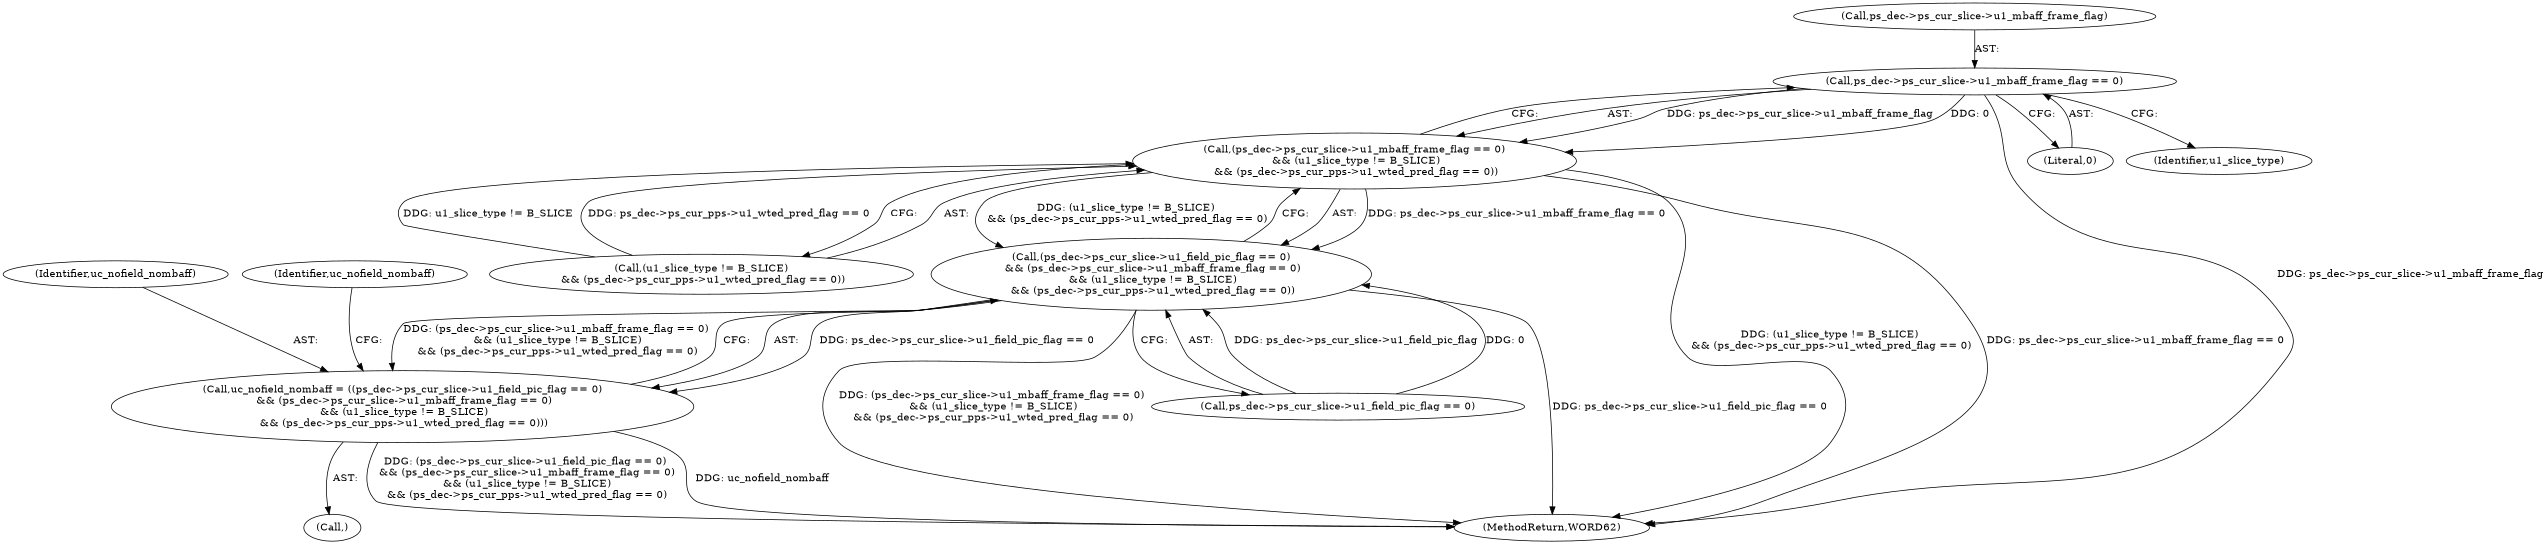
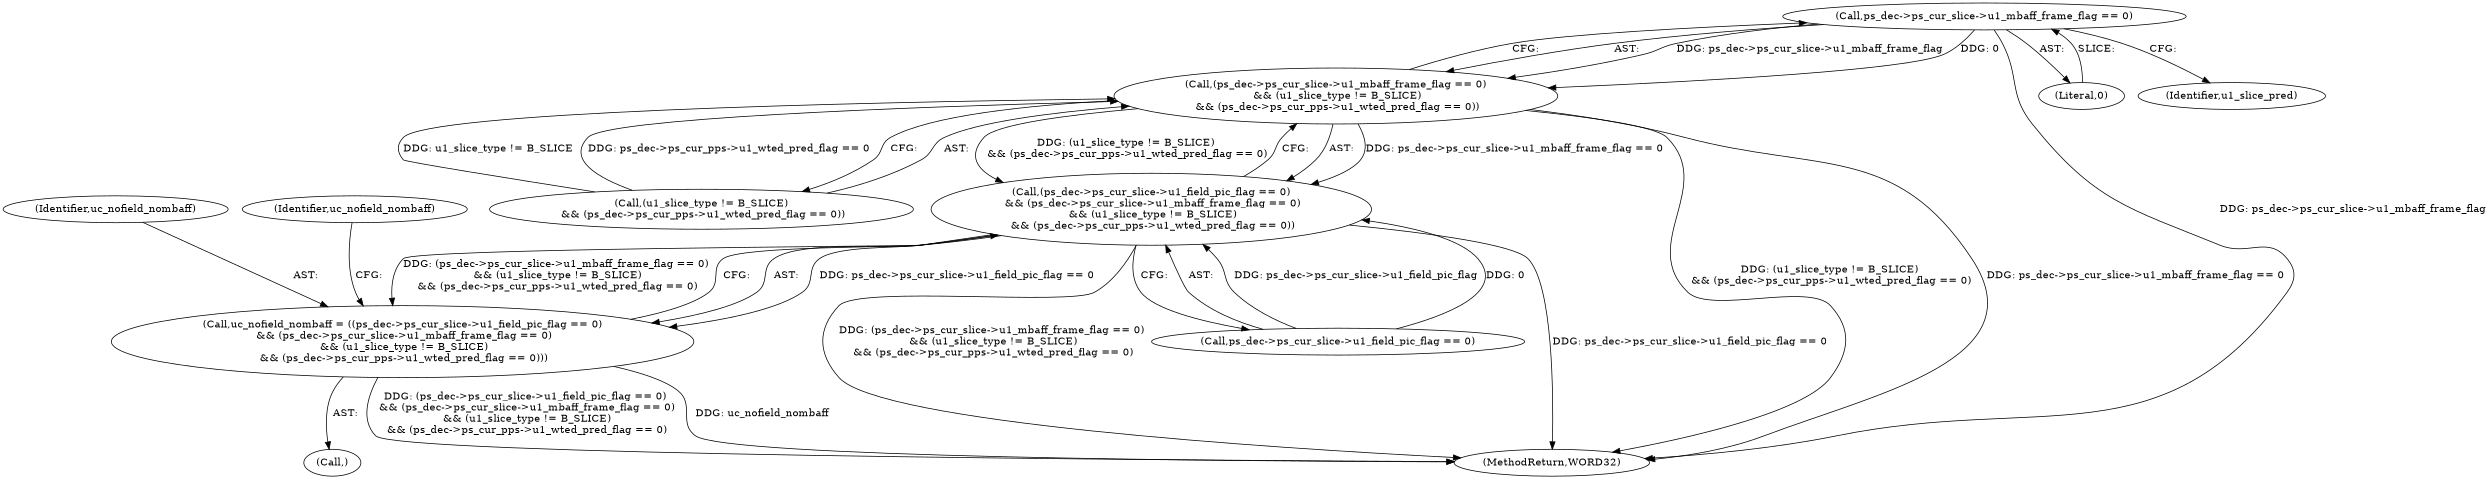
node "(Call,ps_dec->ps_cur_slice->u1_mbaff_frame_flag)": removed
edge "(Call,ps_dec->ps_cur_slice->u1_mbaff_frame_flag == 0)" -> "(Literal,0)": label "CFG: " -> "AST: "
edge "(Literal,0)" -> "(Call,ps_dec->ps_cur_slice->u1_mbaff_frame_flag == 0)": label "AST: " -> "SLICE: "
node "(Identifier,u1_slice_type)": label "(Identifier,u1_slice_type)" -> "(Identifier,u1_slice_pred)"
node "(MethodReturn,WORD62)": label "(MethodReturn,WORD62)" -> "(MethodReturn,WORD32)"
